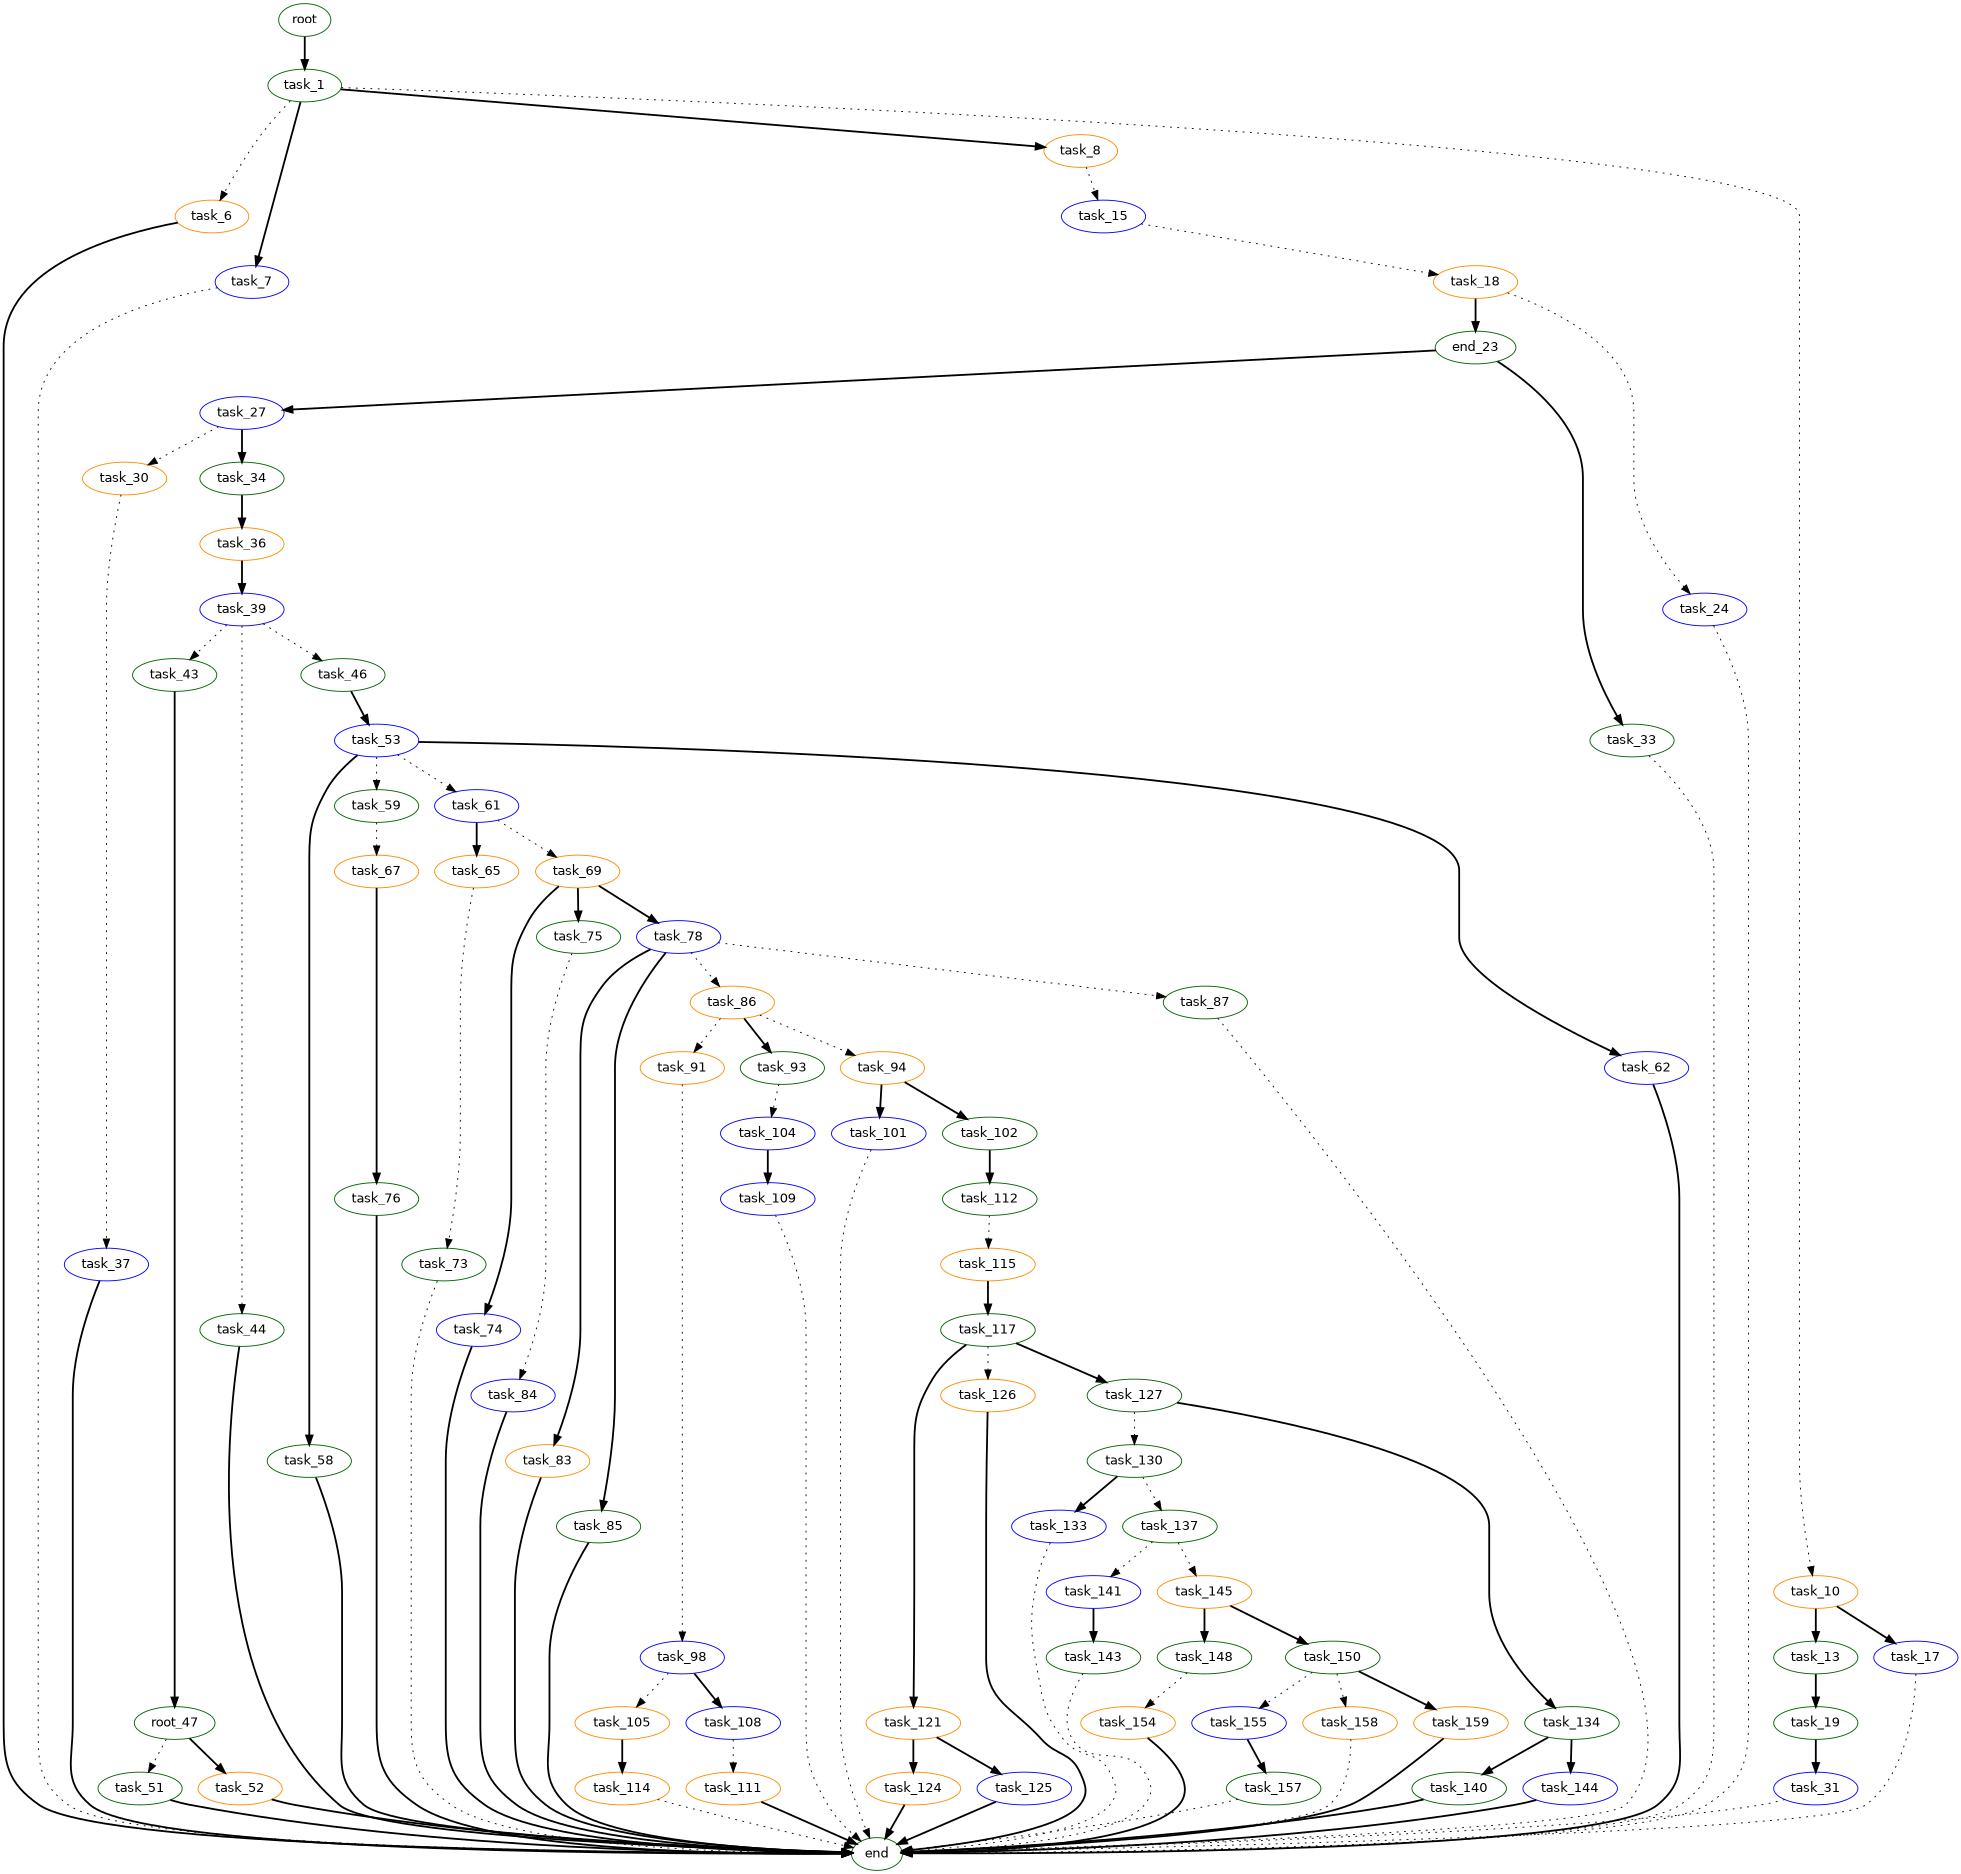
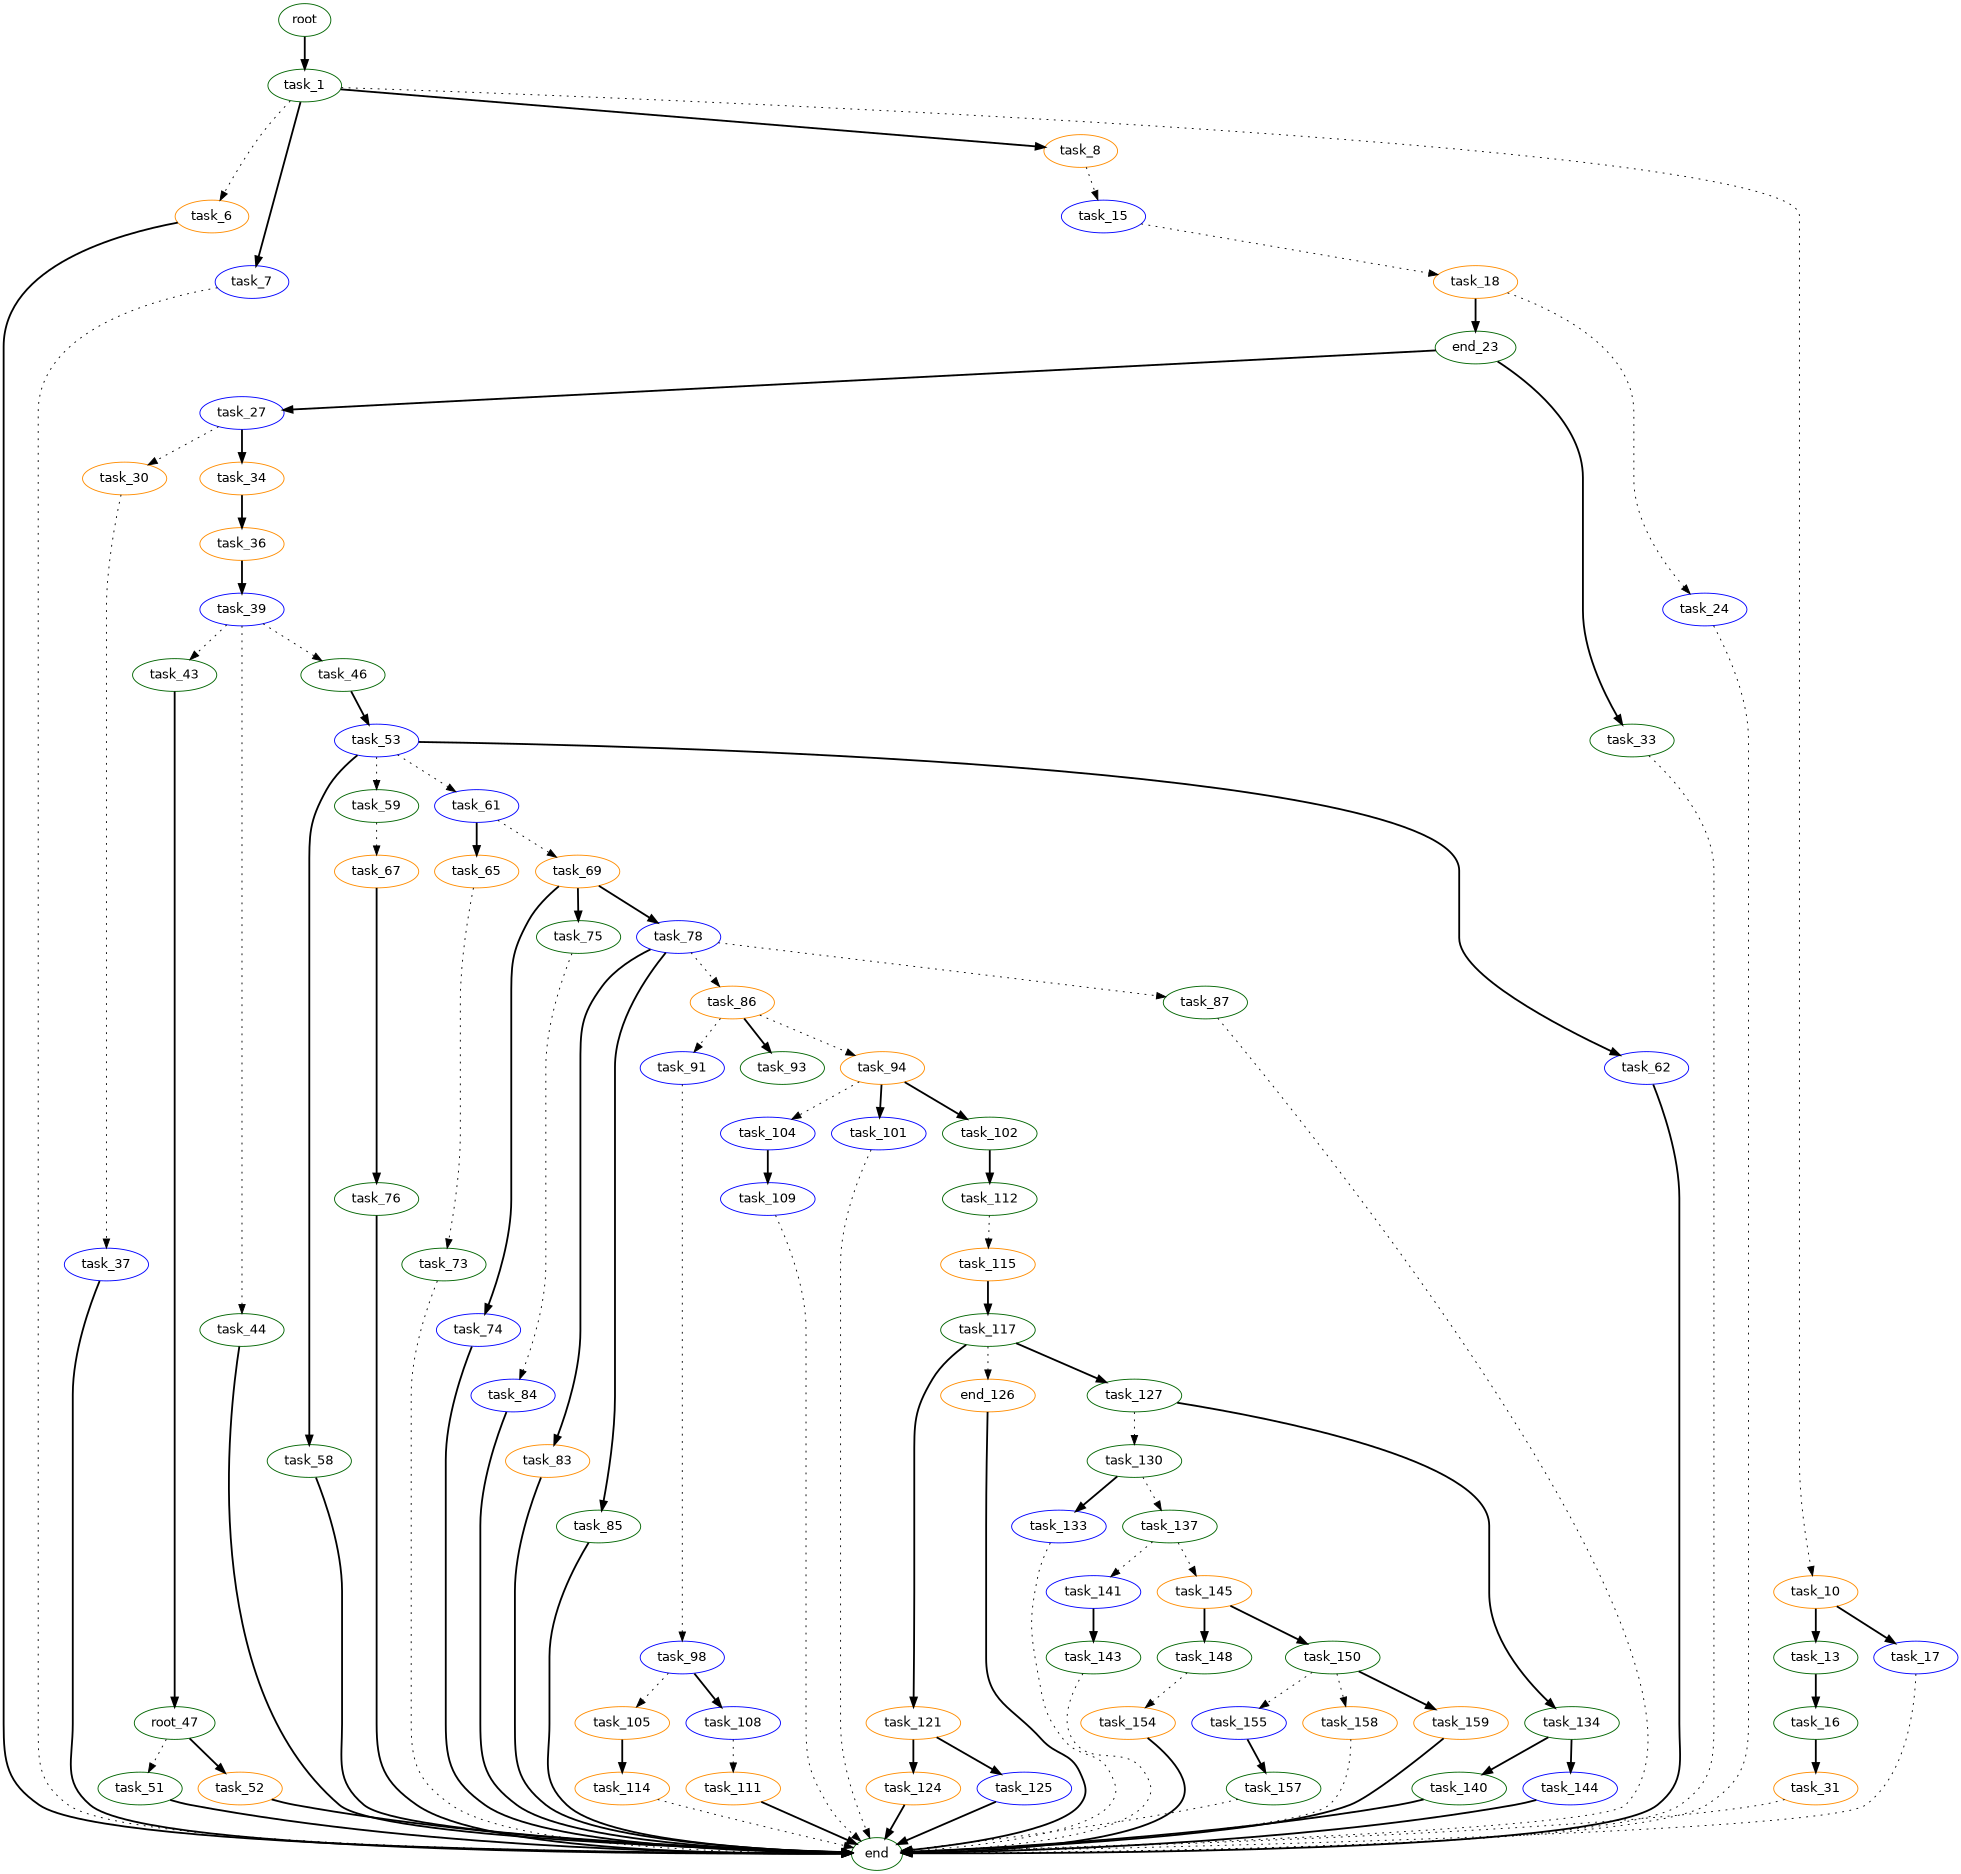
node "task_34": color darkgreen -> darkorange
node "task_91": color darkorange -> blue
edge "task_93" -> "task_104": now "task_94" -> "task_104"
node "task_126": label "task_126" -> "end_126"
node "task_19": label "task_19" -> "task_16"
node "task_31": color blue -> darkorange
